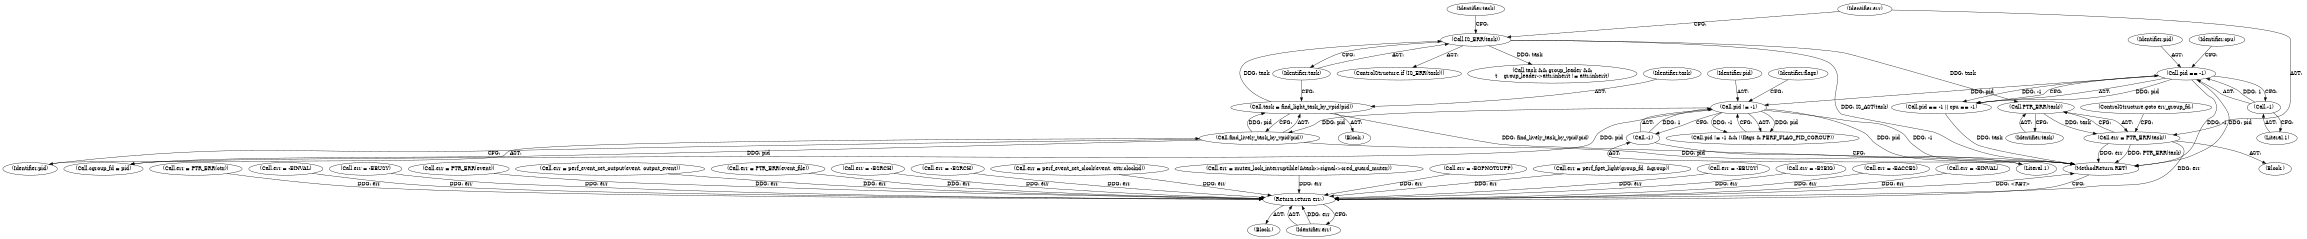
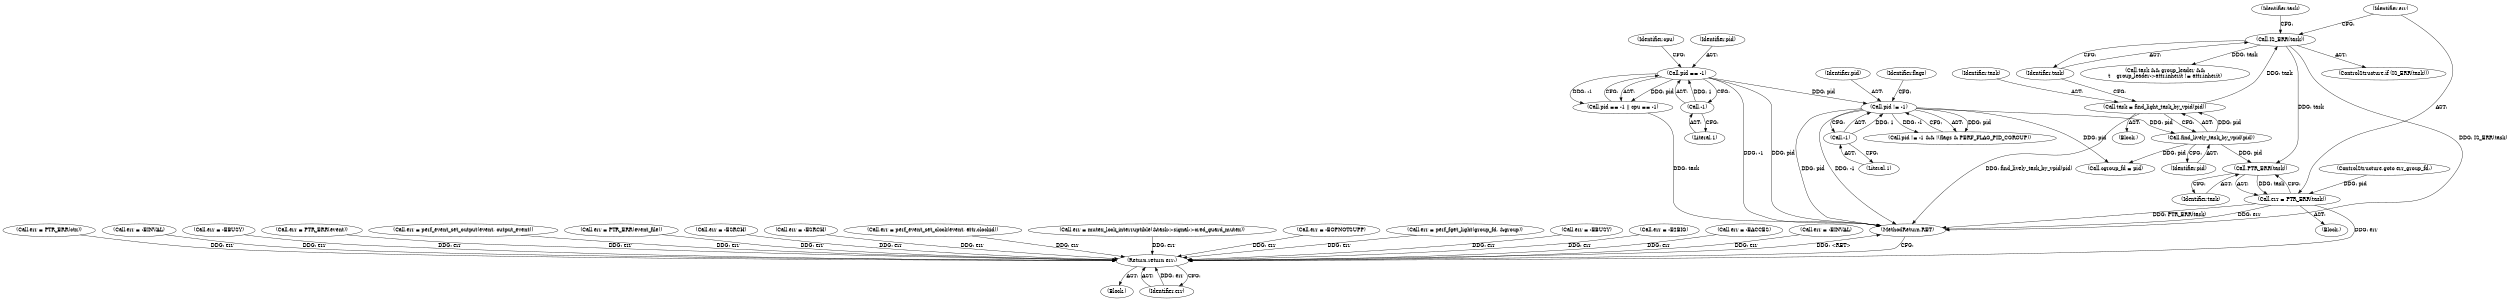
edge "(Call,IS_ERR(task))" -> "(MethodReturn,RET)": label "DDG: IS_AST(task)" -> "DDG: IS_ERR(task)"
edge "(ControlStructure,goto err_group_fd;)" -> "(Call,err = PTR_ERR(task))": label "CFG: " -> "DDG: pid"
edge "(Call,find_lively_task_by_vpid(pid))" -> "(MethodReturn,RET)": now "(Call,find_lively_task_by_vpid(pid))" -> "(Call,PTR_ERR(task))"
